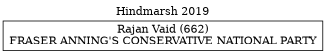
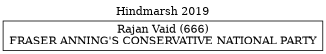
node "Rajan Vaid (662) FRASER ANNING'S CONSERVATIVE NATIONAL PARTY": label "Rajan Vaid (662) FRASER ANNING'S CONSERVATIVE NATIONAL PARTY" -> "Rajan Vaid (666) FRASER ANNING'S CONSERVATIVE NATIONAL PARTY"
